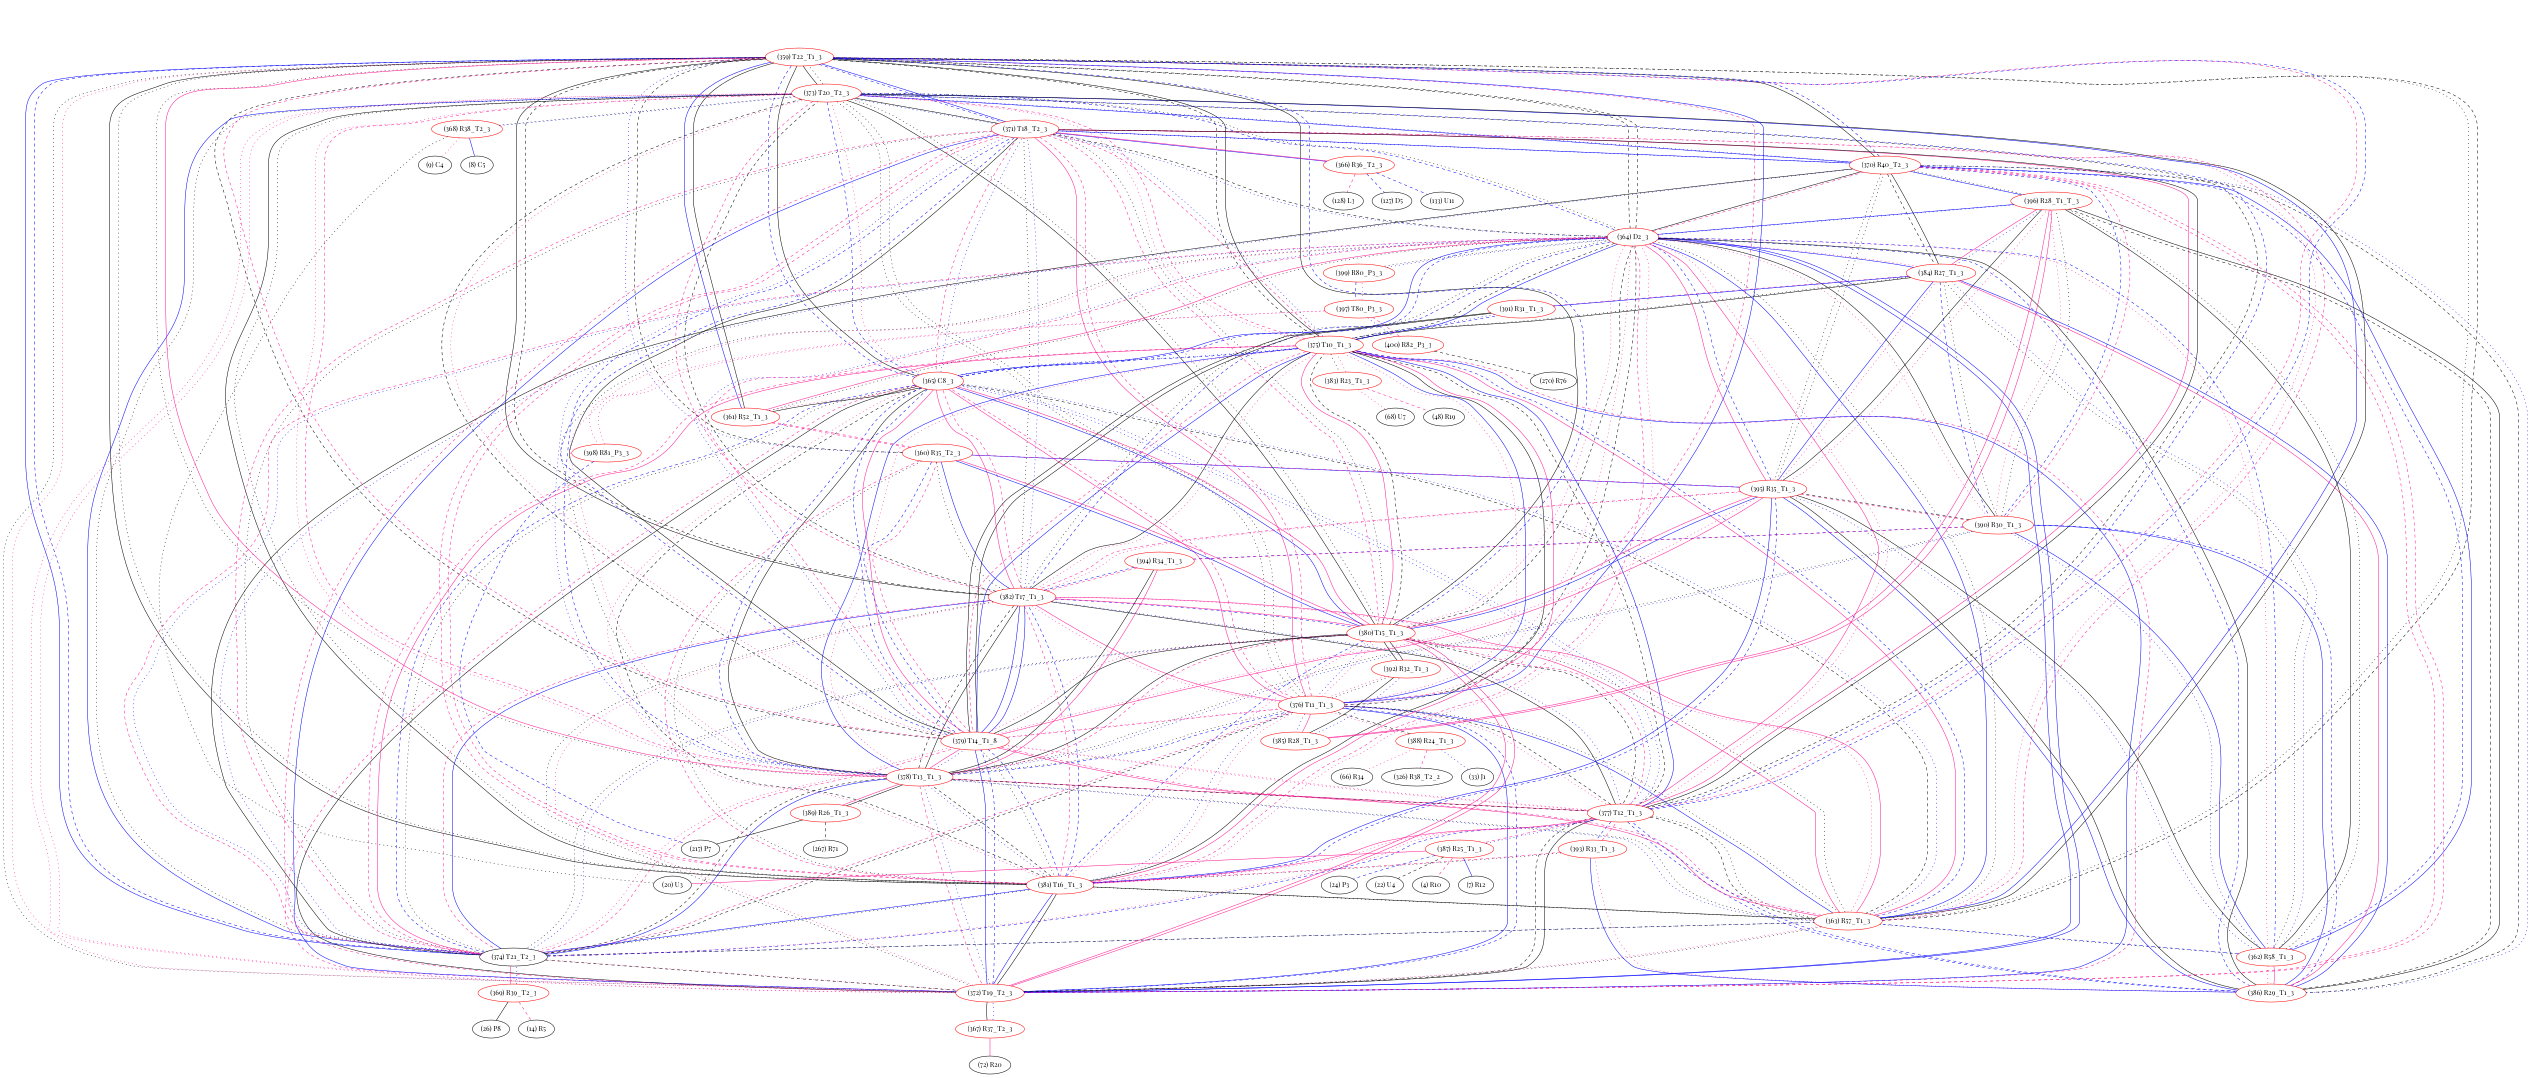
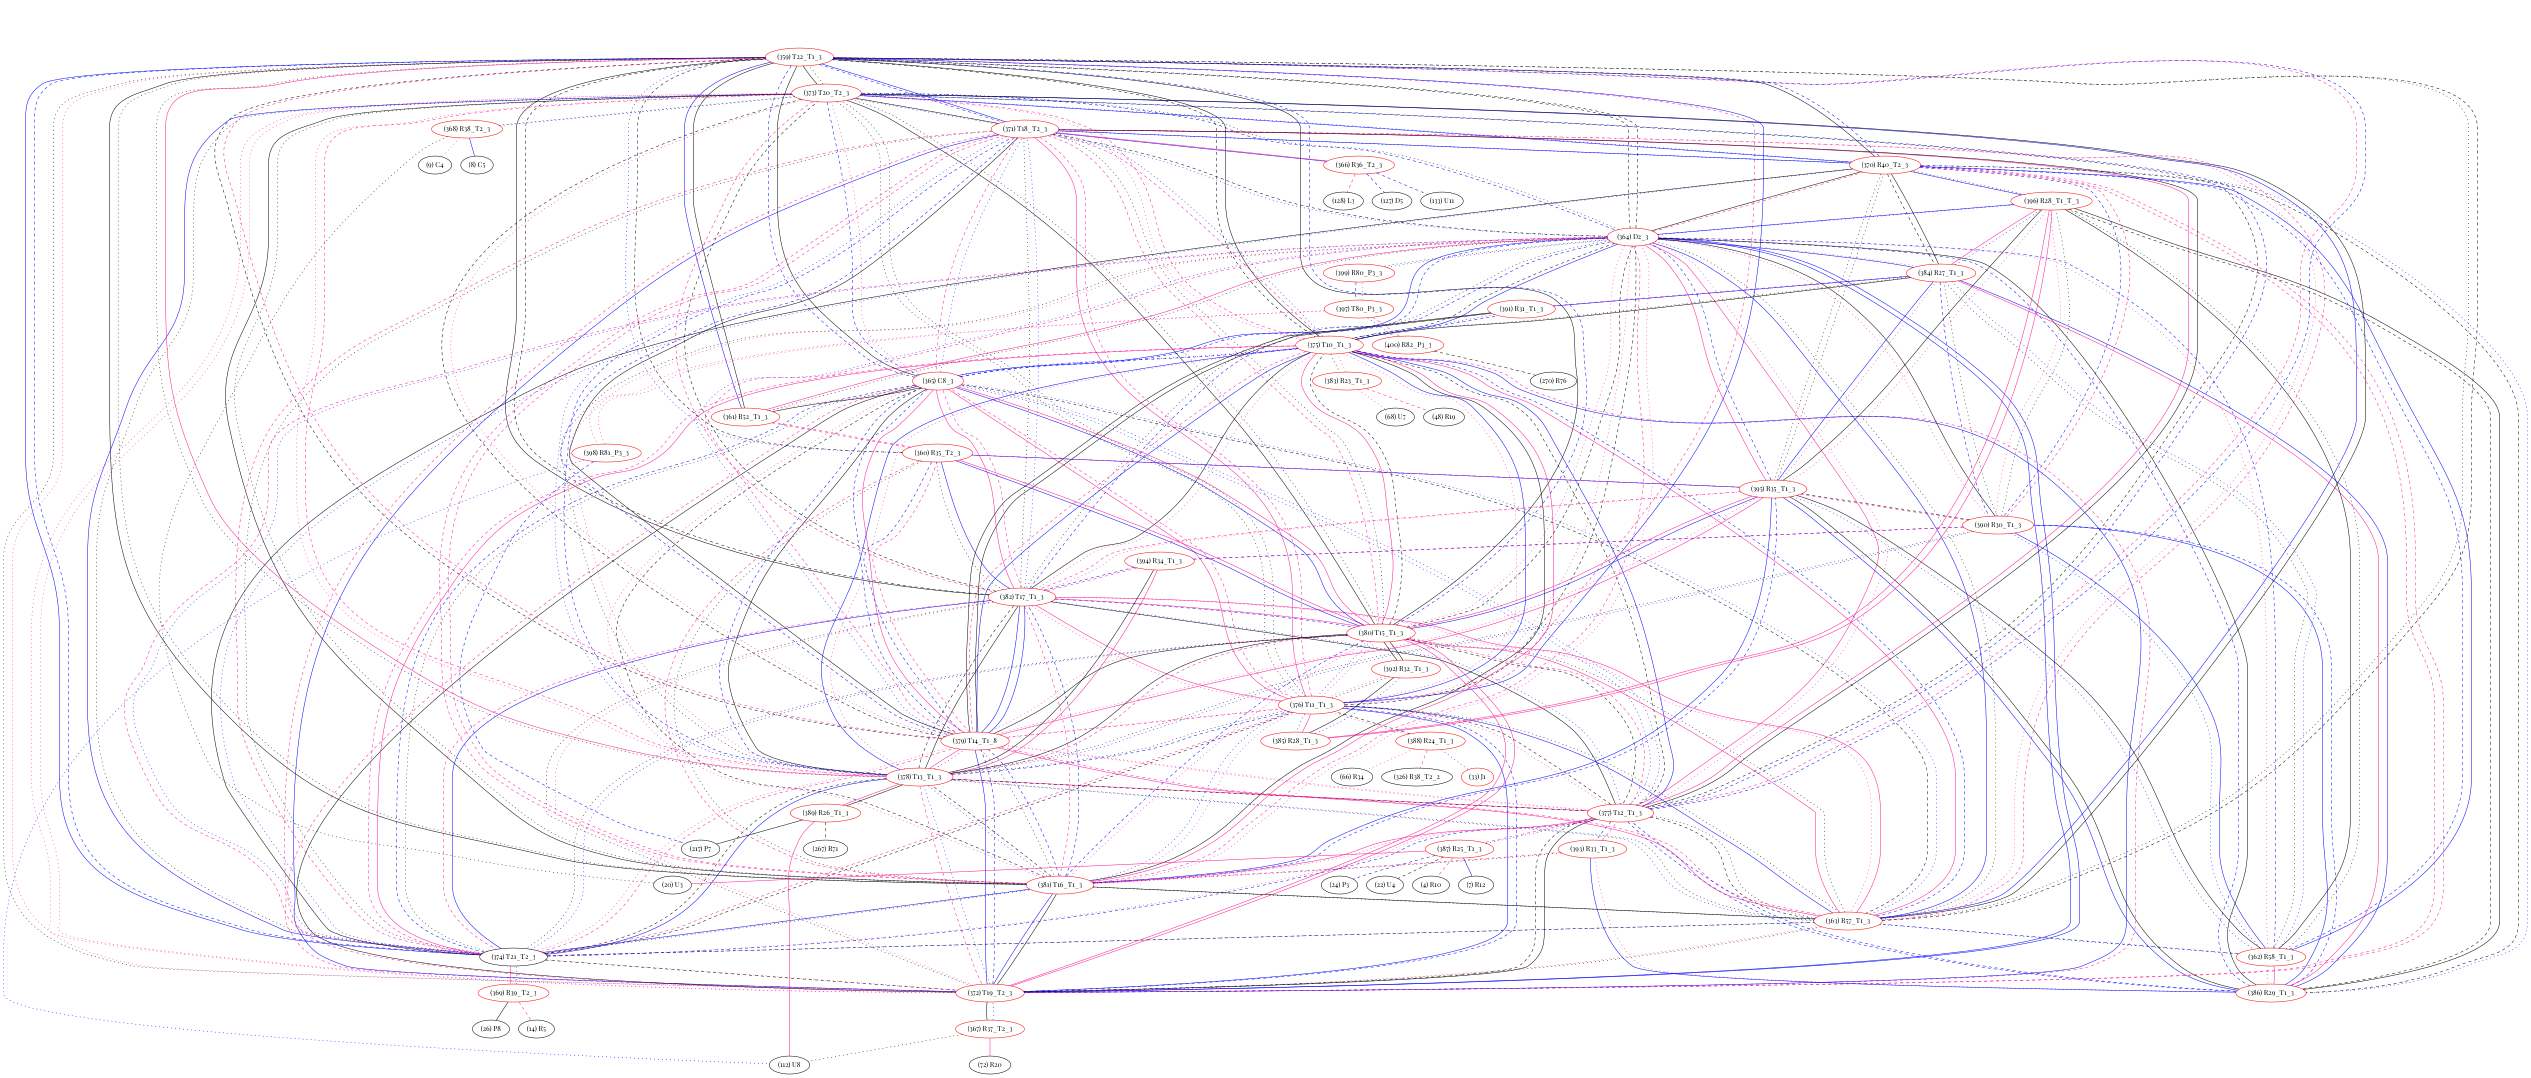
node "(33) J1": color black -> red
node "(112) U8": added
